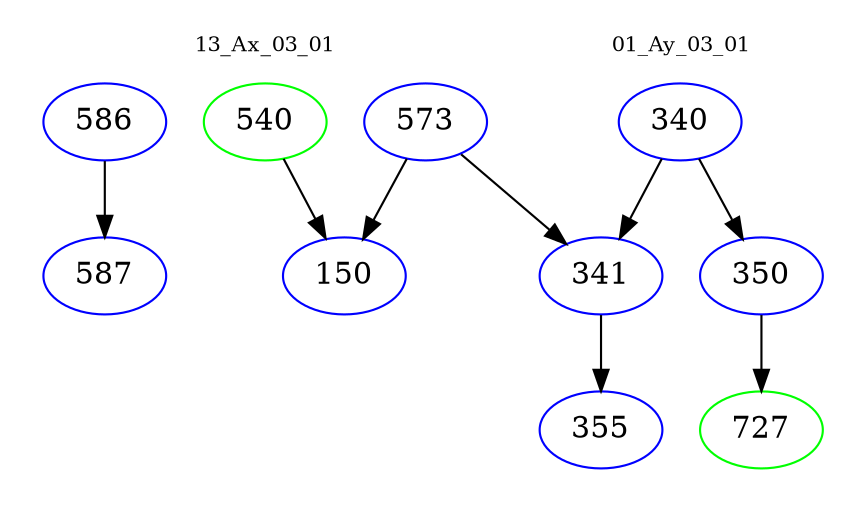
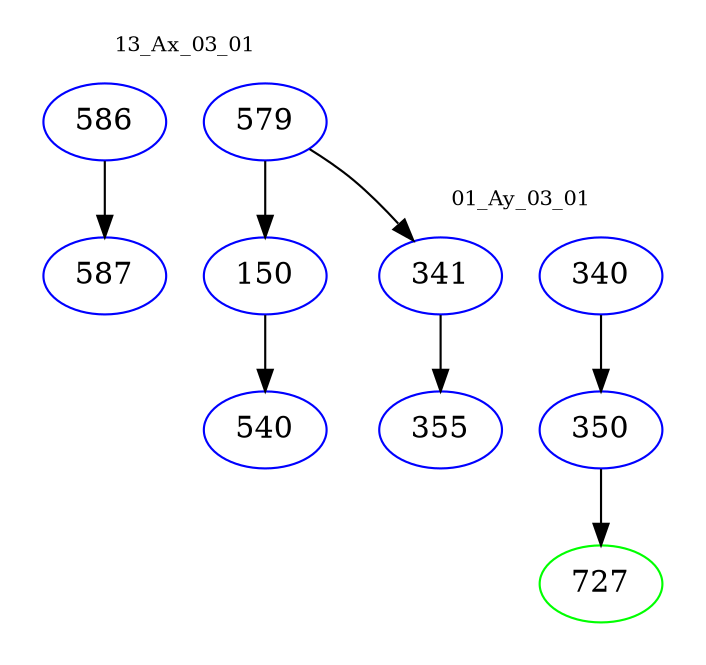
node "540": color green -> blue
node "573": label "573" -> "579"
edge "540" -> "150": reversed
edge "340" -> "341": removed
